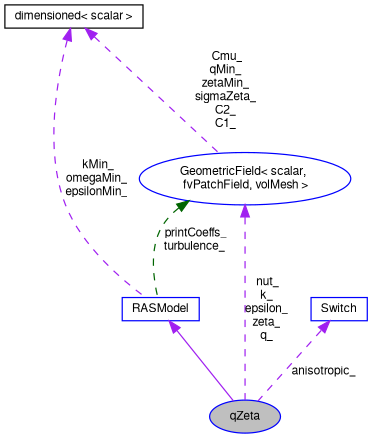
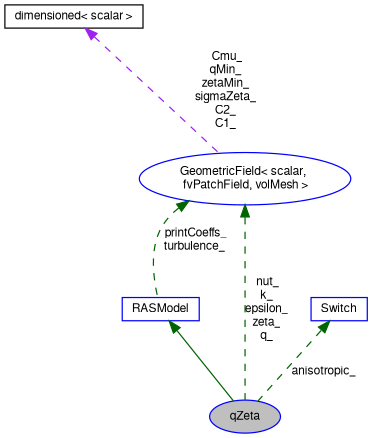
edge "RASModel" -> "dimensioned< scalar >": removed, label "kMin_ omegaMin_ epsilonMin_"
edge "qZeta" -> "GeometricField< scalar, fvPatchField, volMesh >": color purple -> darkgreen
edge "qZeta" -> "RASModel": color purple -> darkgreen
edge "qZeta" -> "Switch": color purple -> darkgreen
